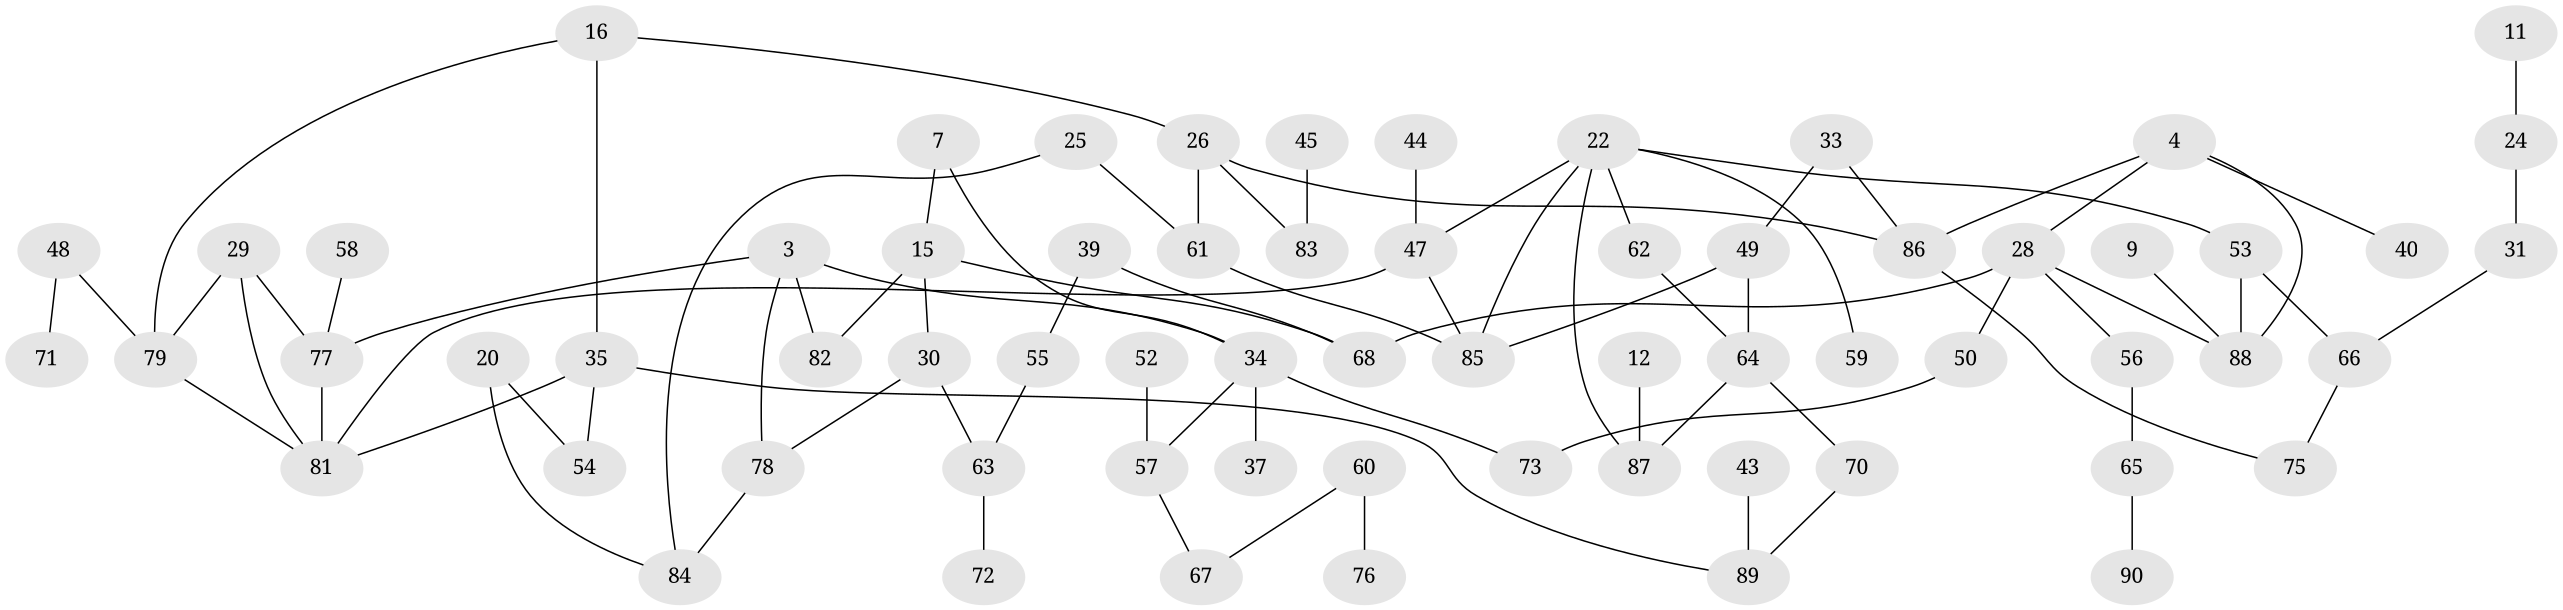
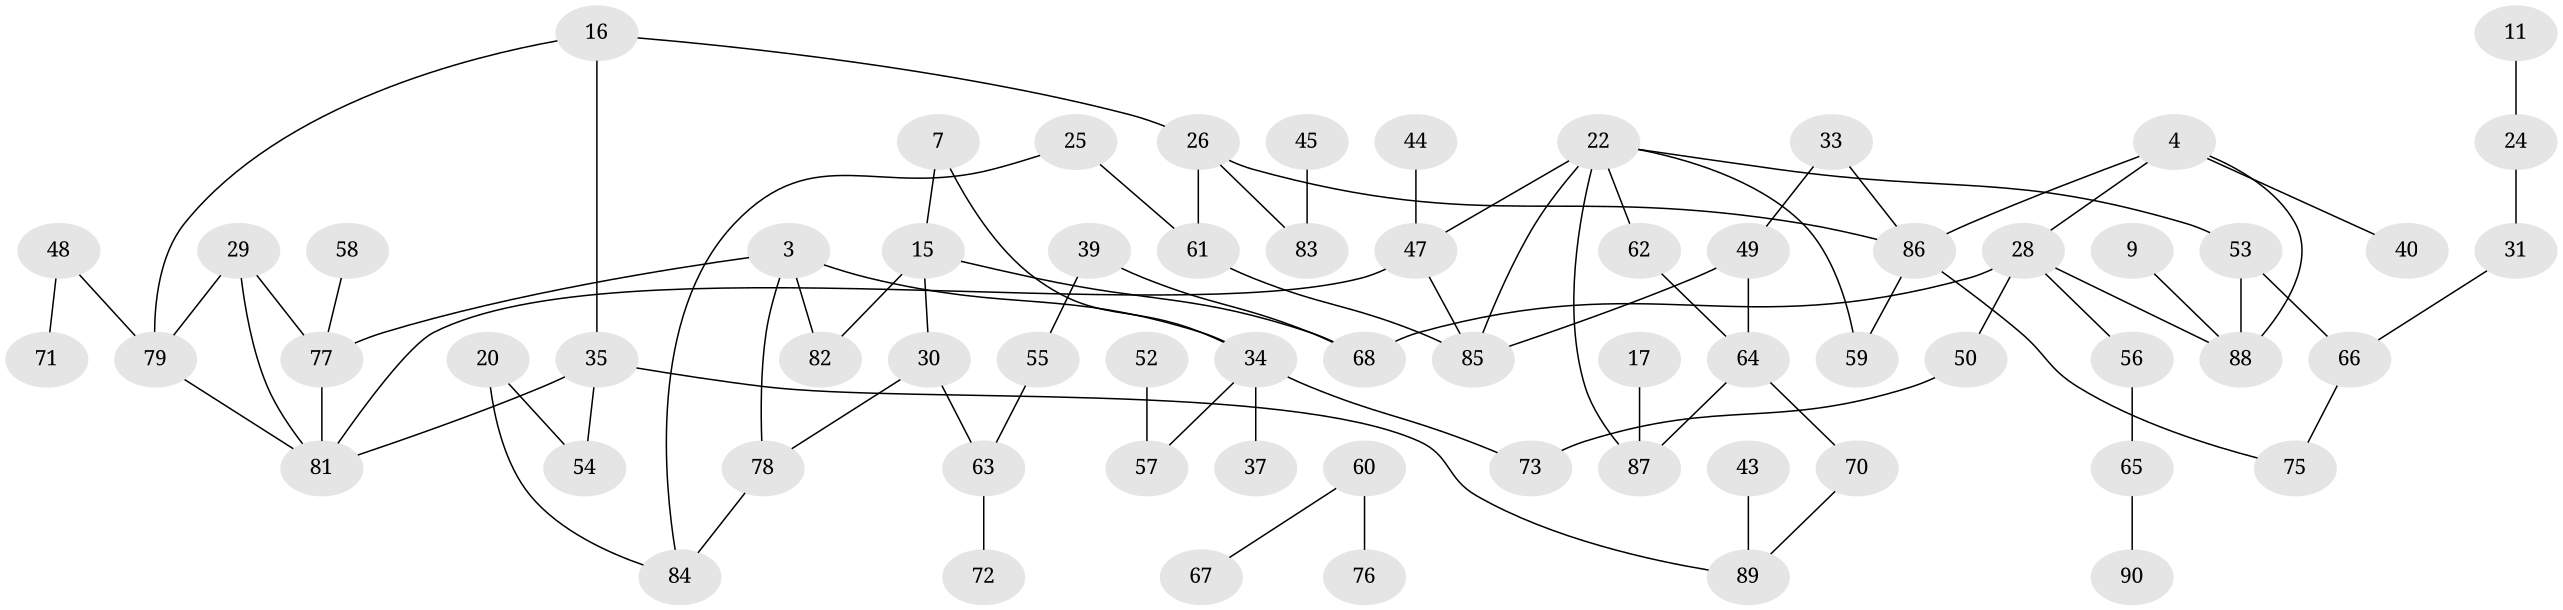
edge "86" -- "59": added
node "12": label "12" -> "17"
edge "57" -- "67": removed
